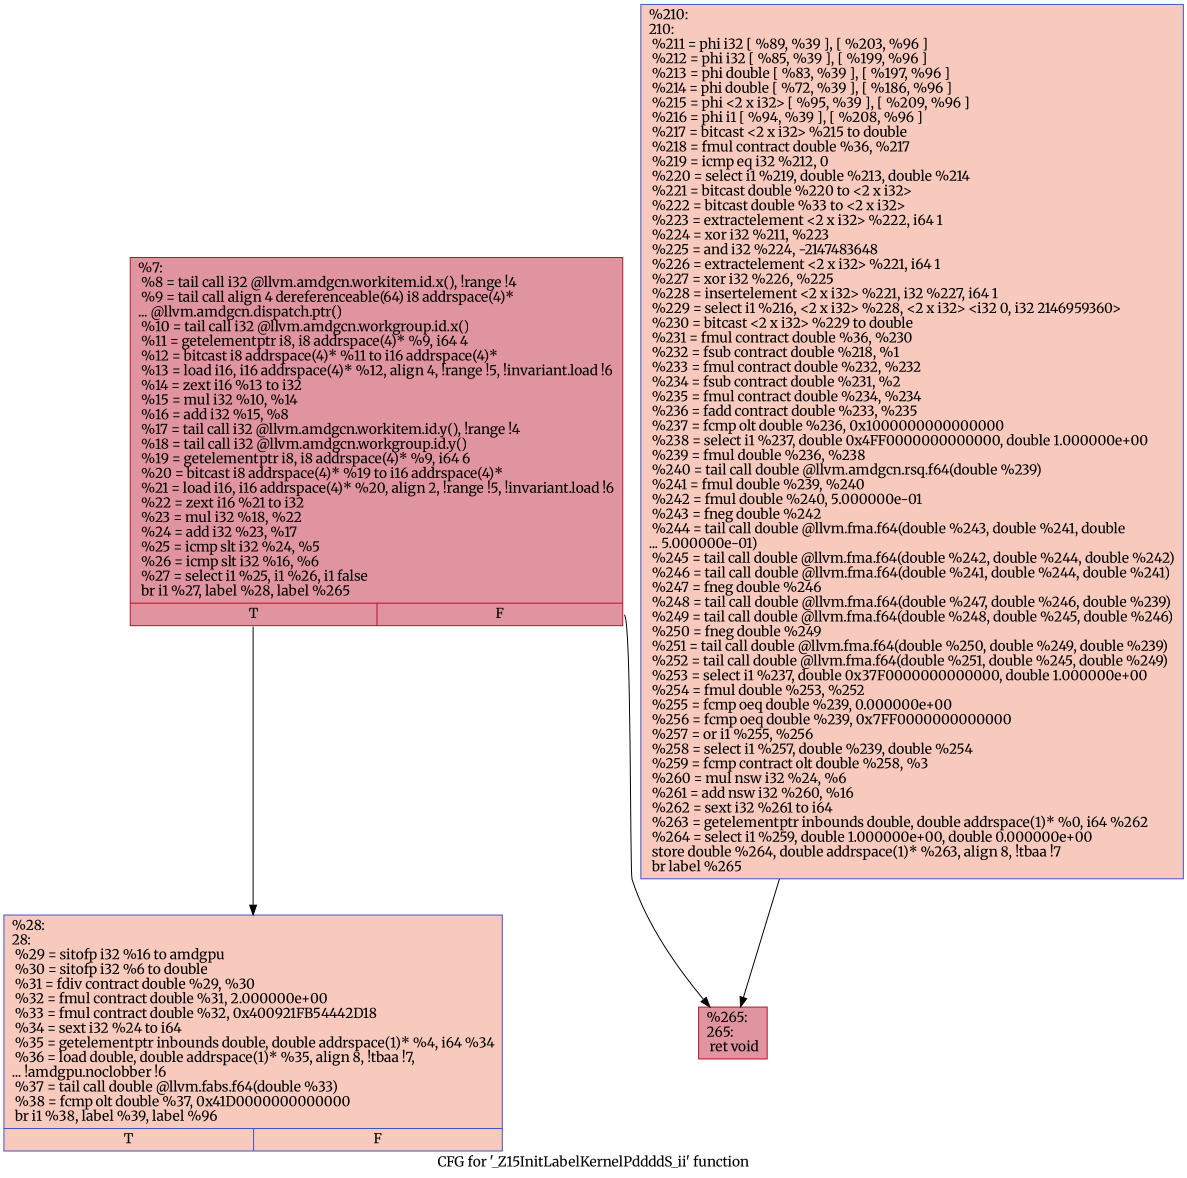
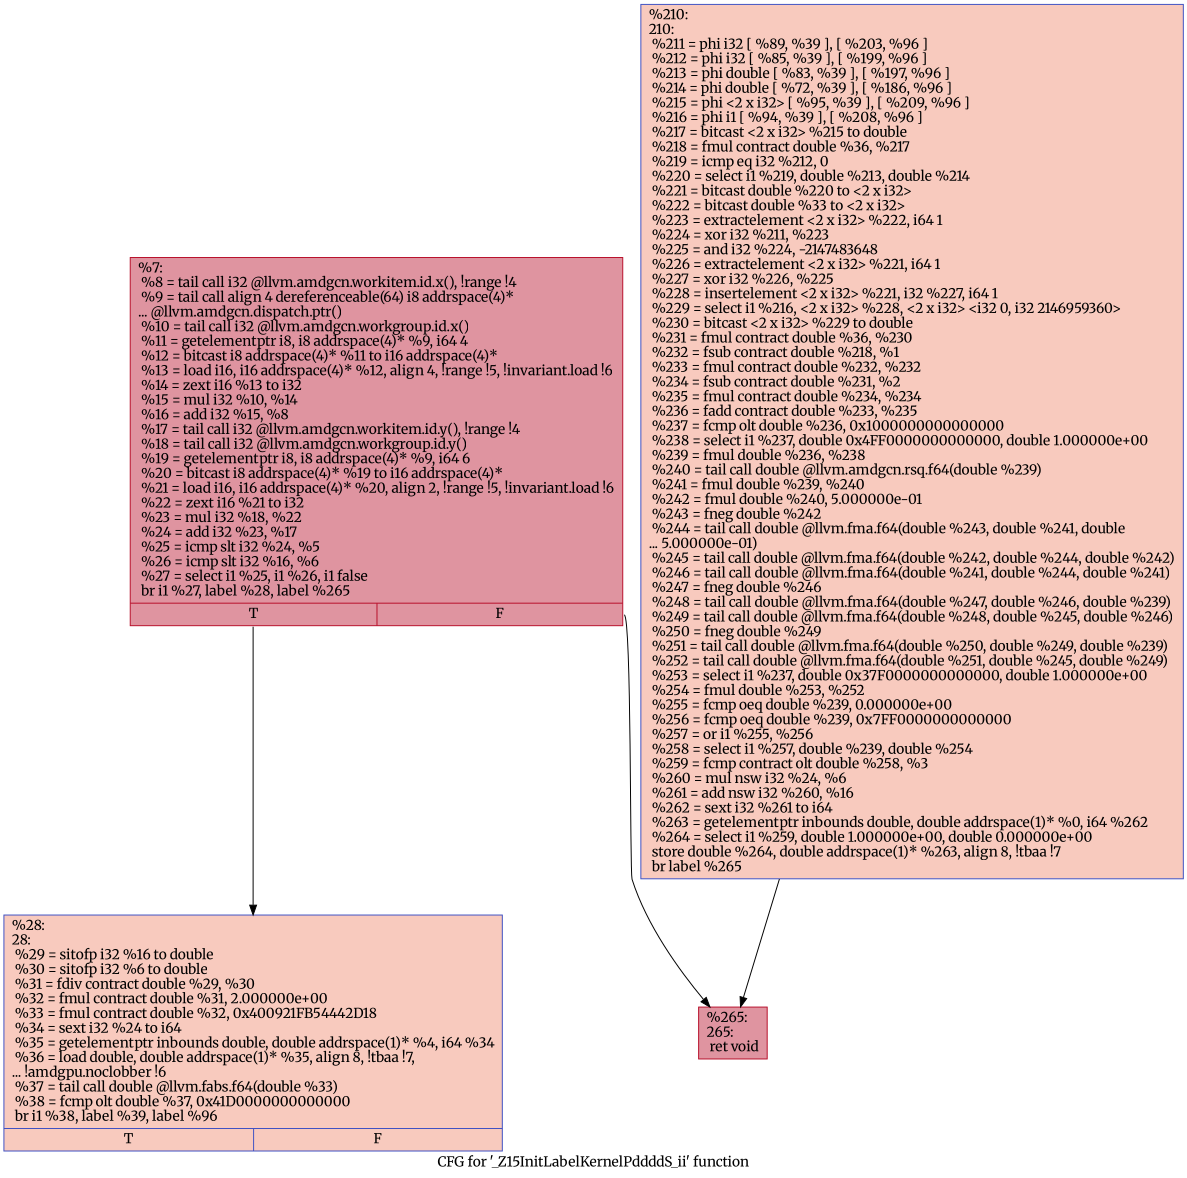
node "%28:": text "%29 = sitofp i32 %16 to amdgpu" -> "%29 = sitofp i32 %16 to double"
